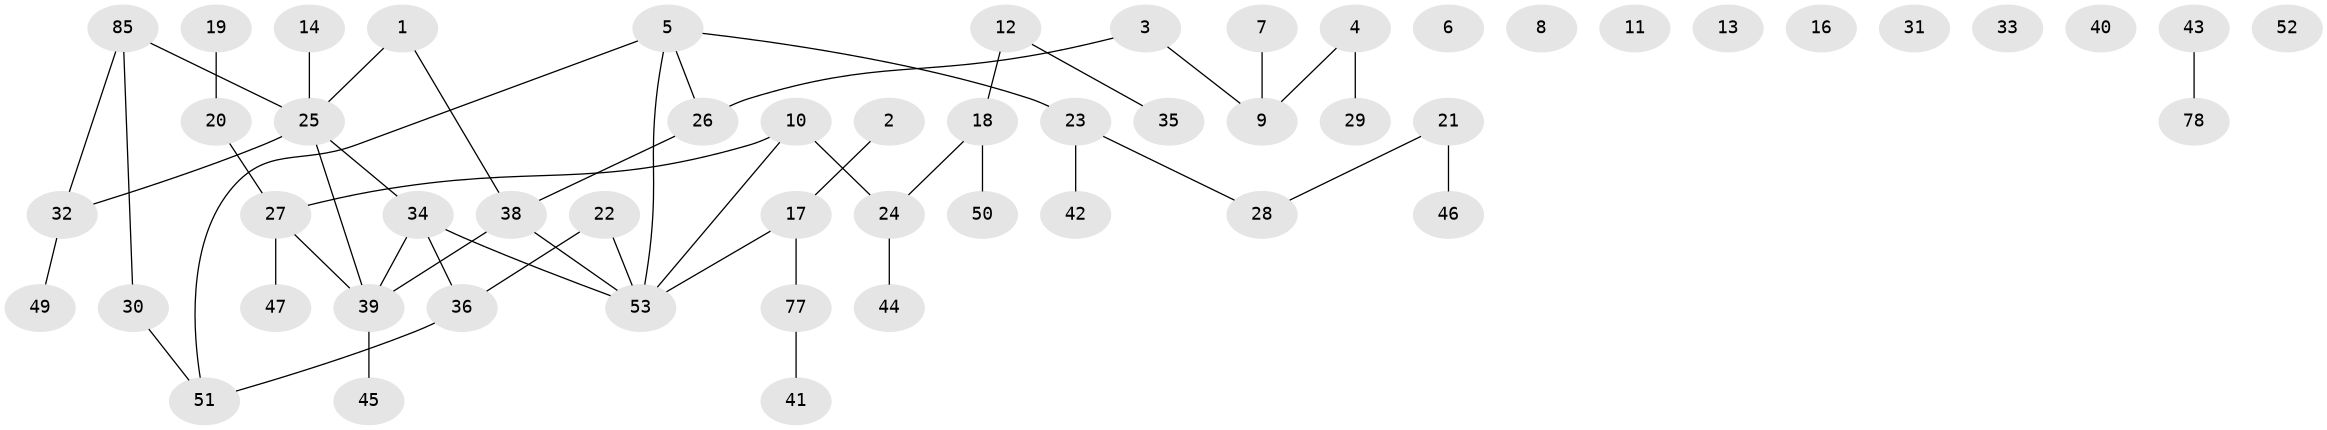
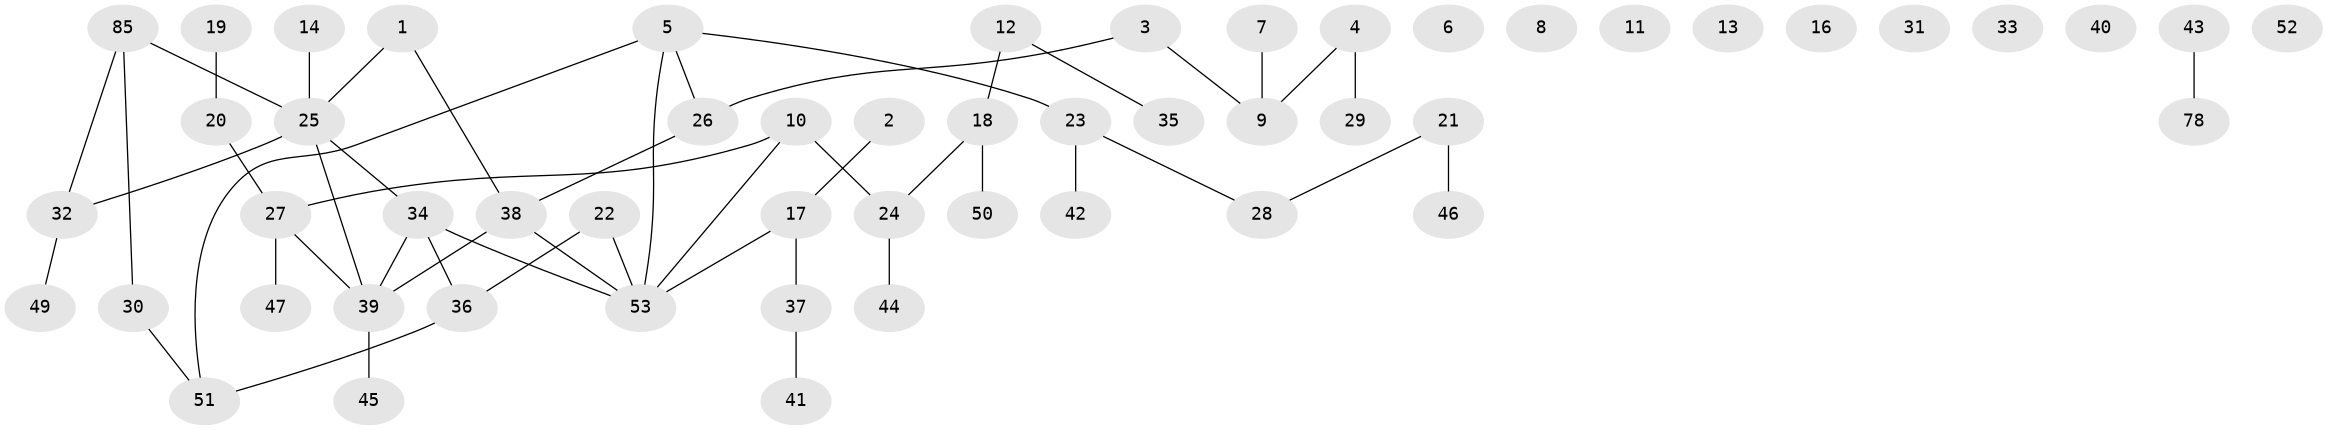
node "77": label "77" -> "37"
